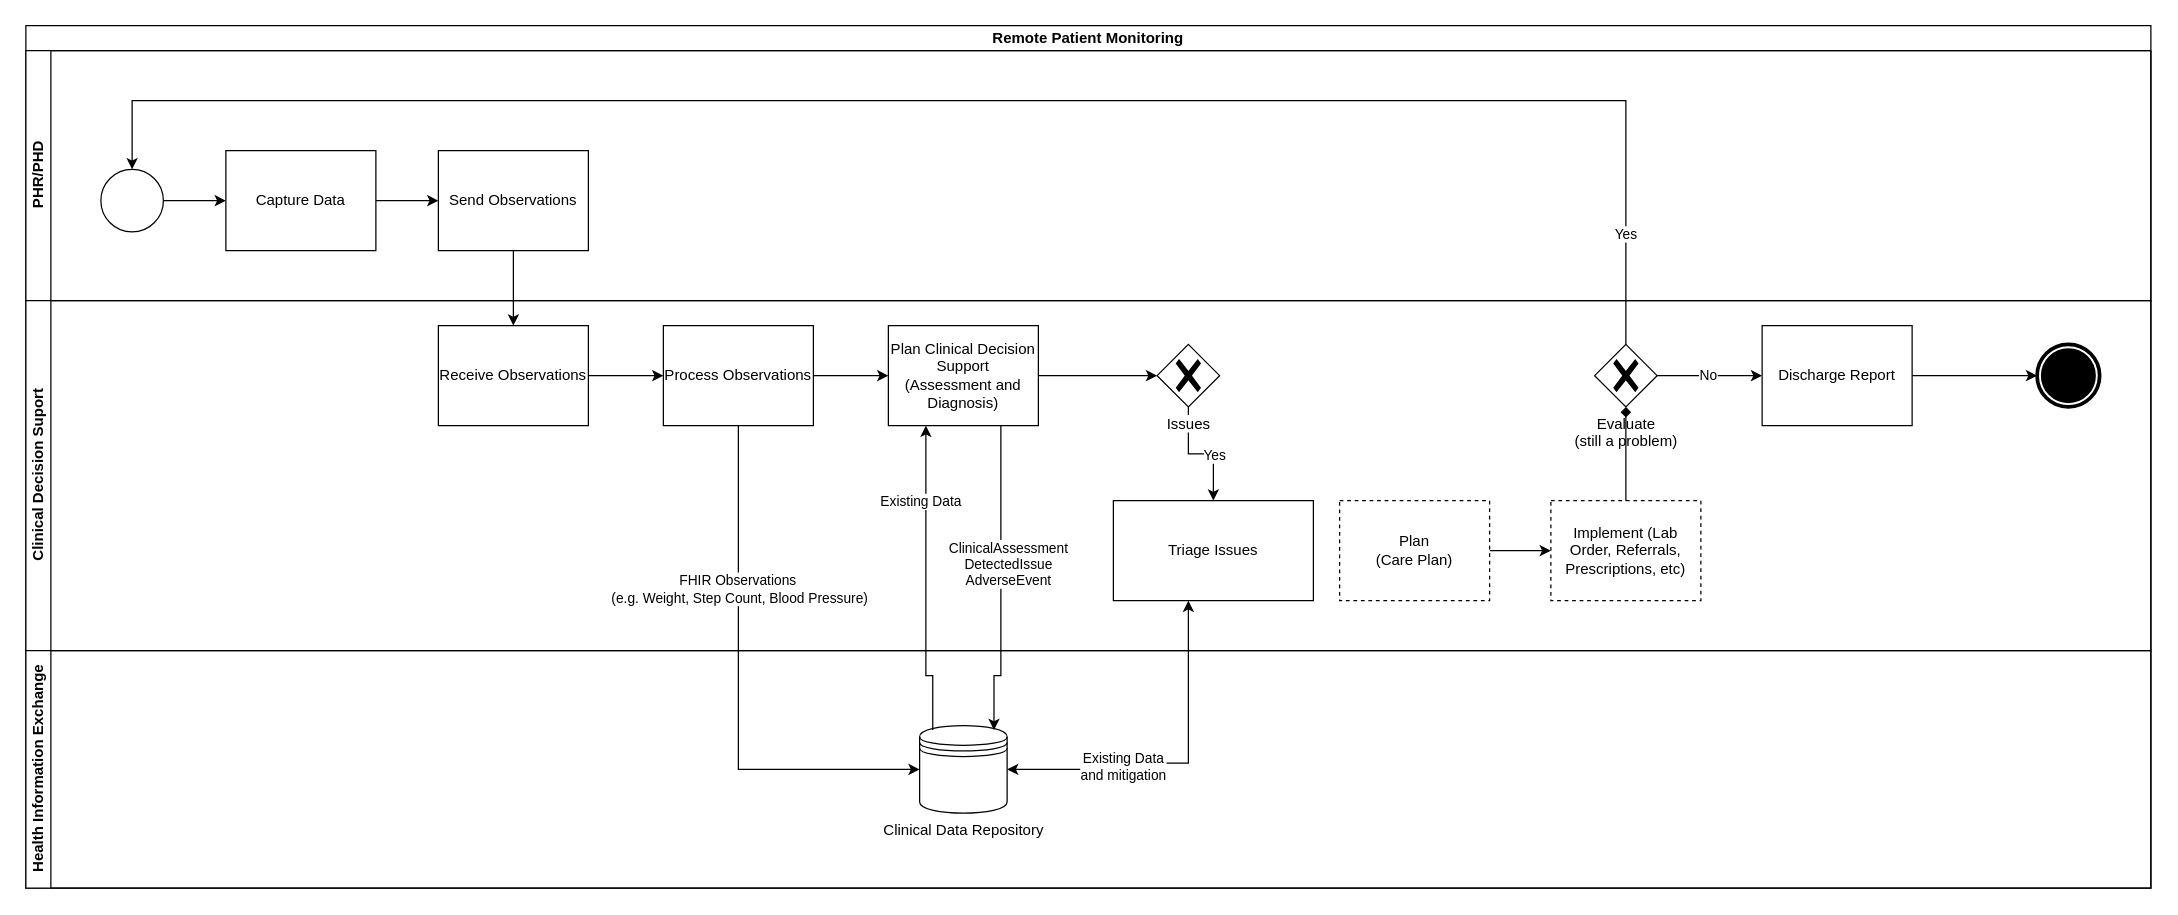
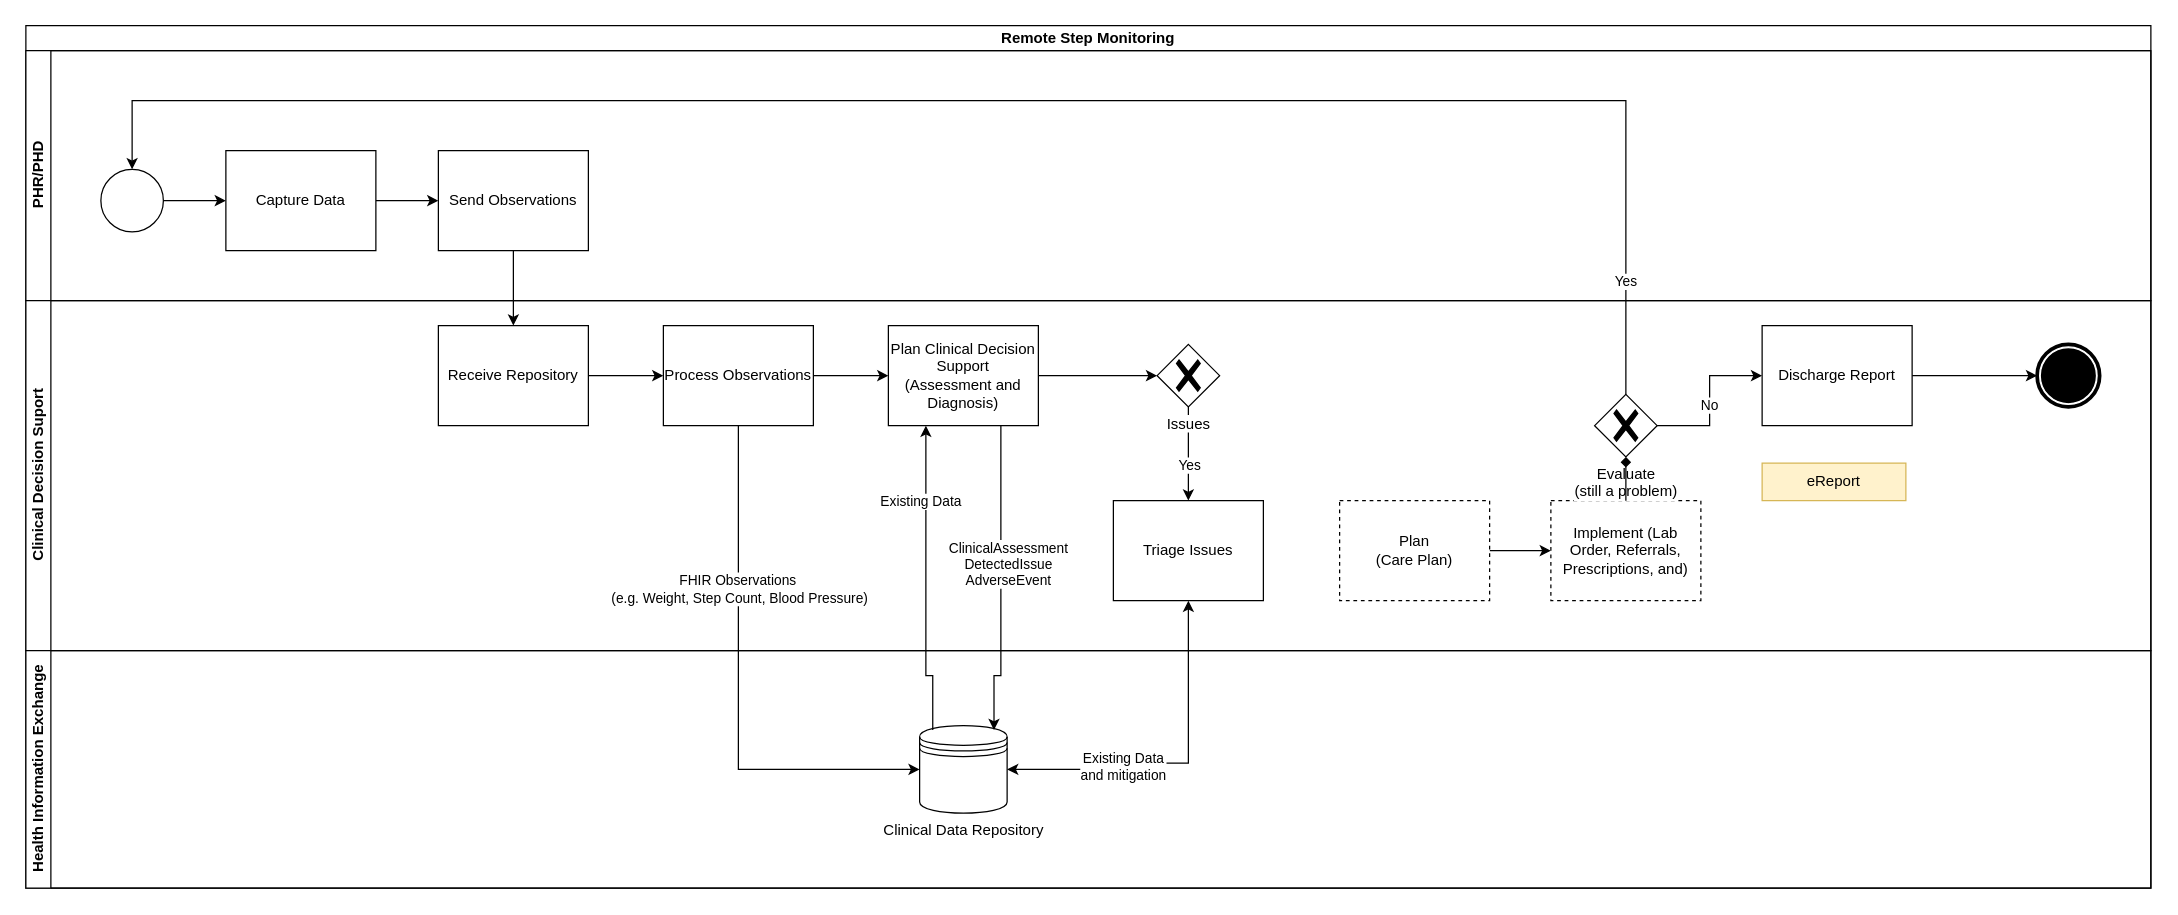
node "Remote Patient Monitoring": label "Remote Patient Monitoring" -> "Remote Step Monitoring"
node "Receive Observations": label "Receive Observations" -> "Receive Repository"
node "Evaluate (still a problem)": moved (1626, 376) -> (1626, 426)
node "eReport": added
node "Triage Issues": size 200x100 -> 150x100
node "Implement (Lab Order, Referrals, Prescriptions, etc)": label "Implement (Lab Order, Referrals, Prescriptions, etc)" -> "Implement (Lab Order, Referrals, Prescriptions, and)"
